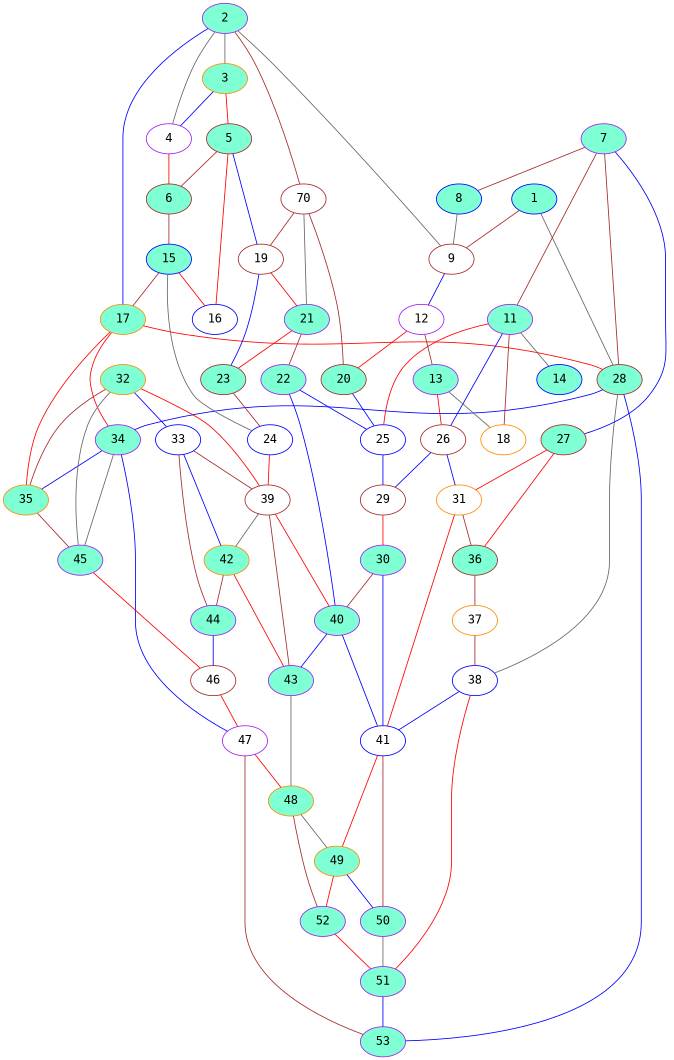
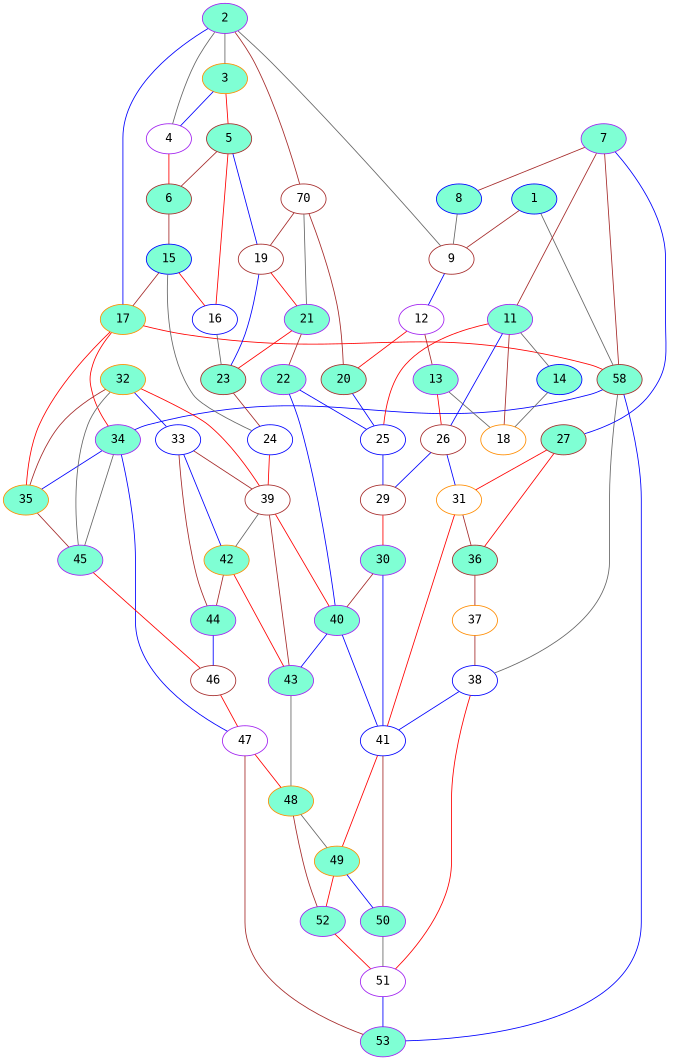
edge "16" -- "23": added
node "28": label "28" -> "58"
edge "14" -- "18": added
node "51": fillcolor aquamarine -> white
